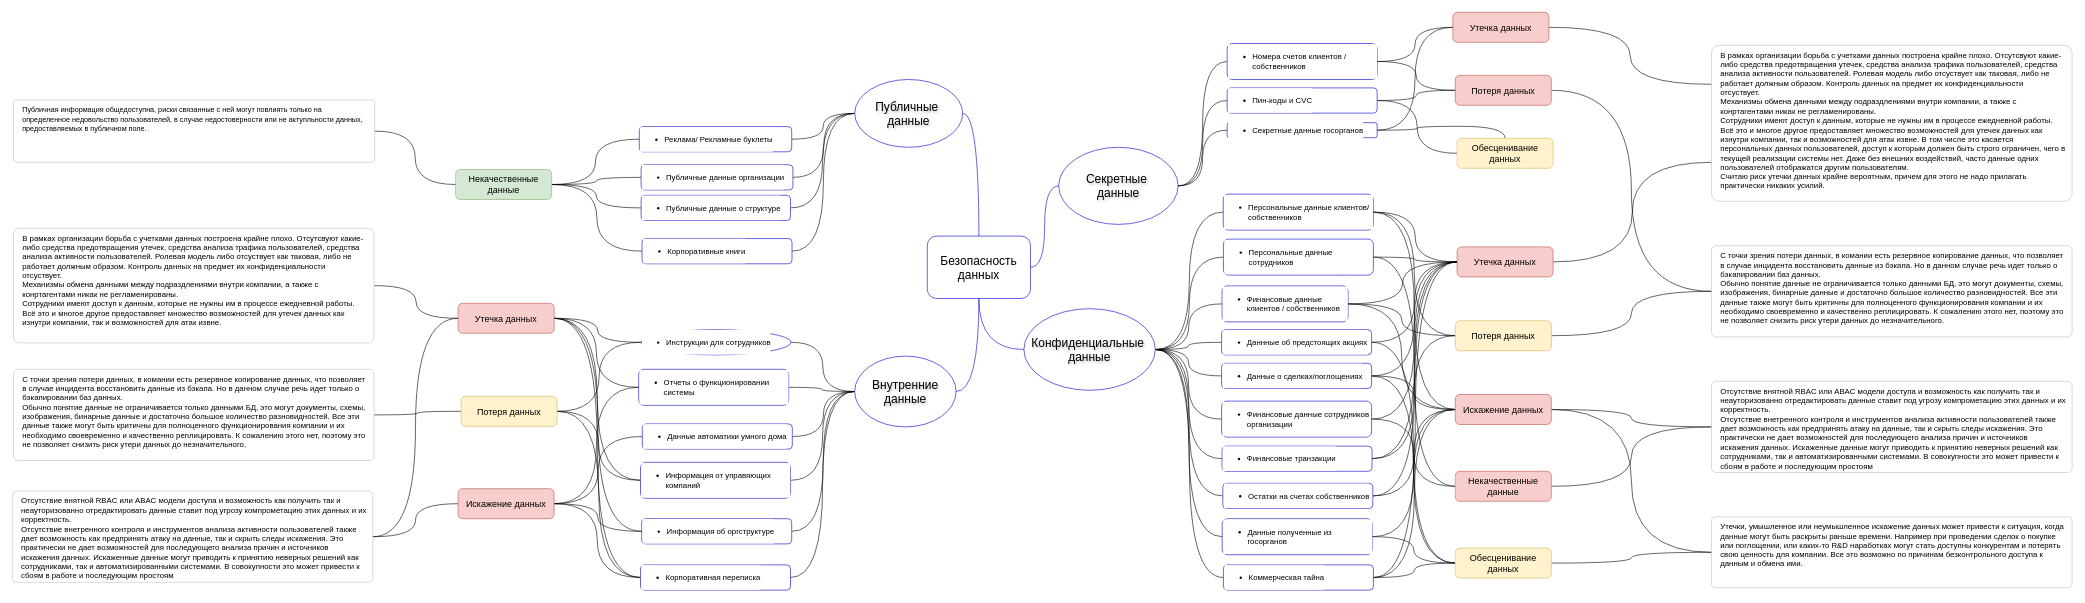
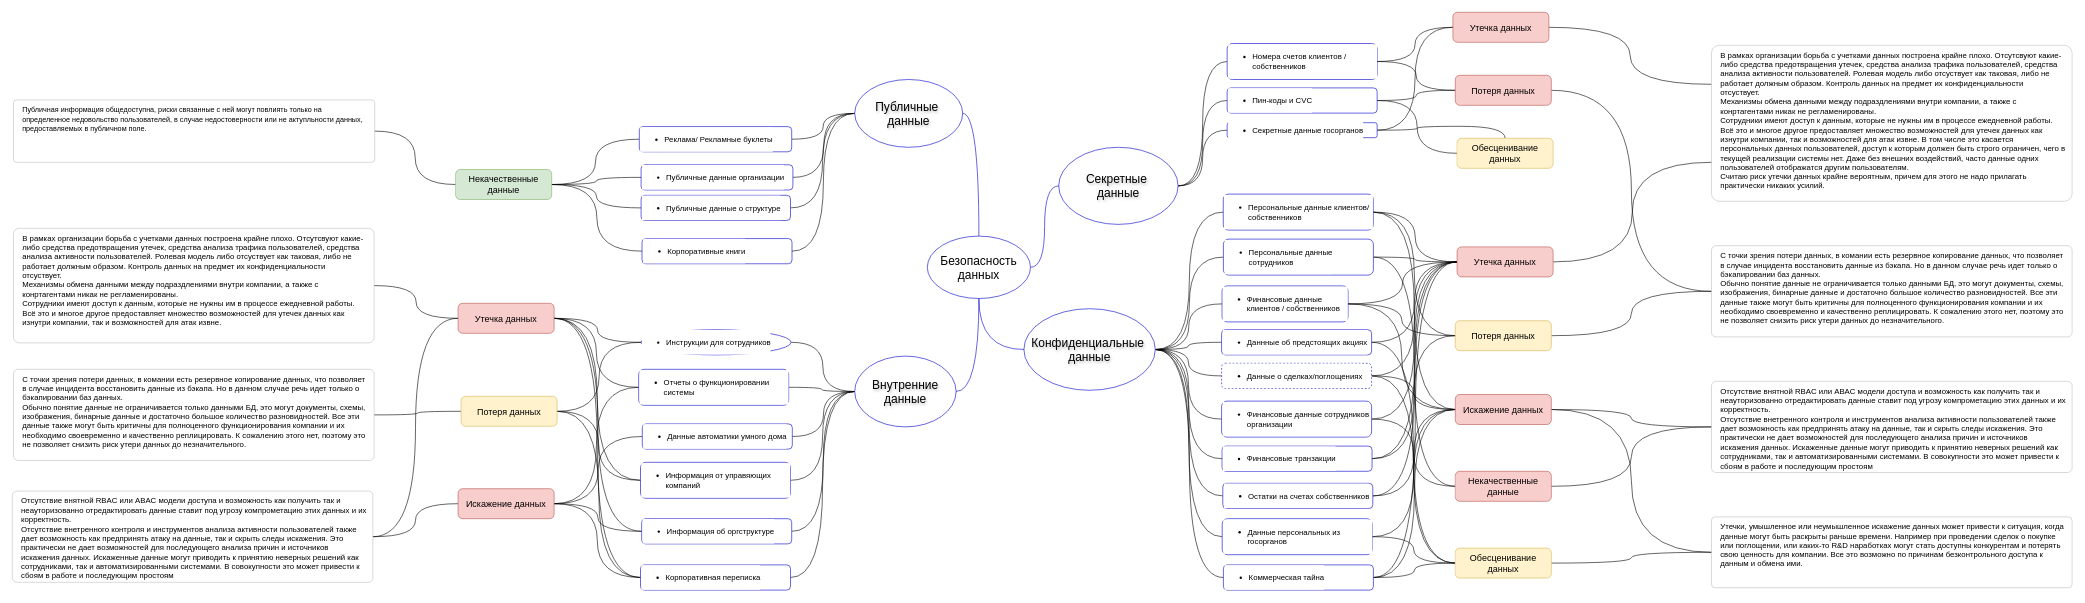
node "Безопасностьданных": shape rounded rectangle -> ellipse
node "Данные о сделках/поглощениях": style solid -> dashed
node "Данные полученные из госорганов": label "Данные полученные из госорганов" -> "Данные персональных из госорганов"
